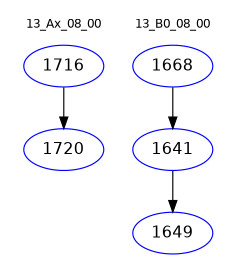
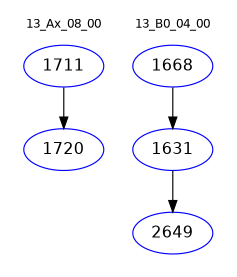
cluster "13_B0_08_00": label "13_B0_08_00" -> "13_B0_04_00"
node "1716": label "1716" -> "1711"
node "1641": label "1641" -> "1631"
node "1649": label "1649" -> "2649"
